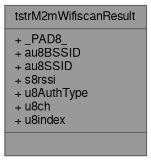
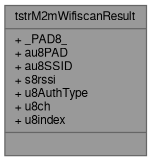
node "tstrM2mWifiscanResult": text "+ au8BSSID" -> "+ au8PAD"
